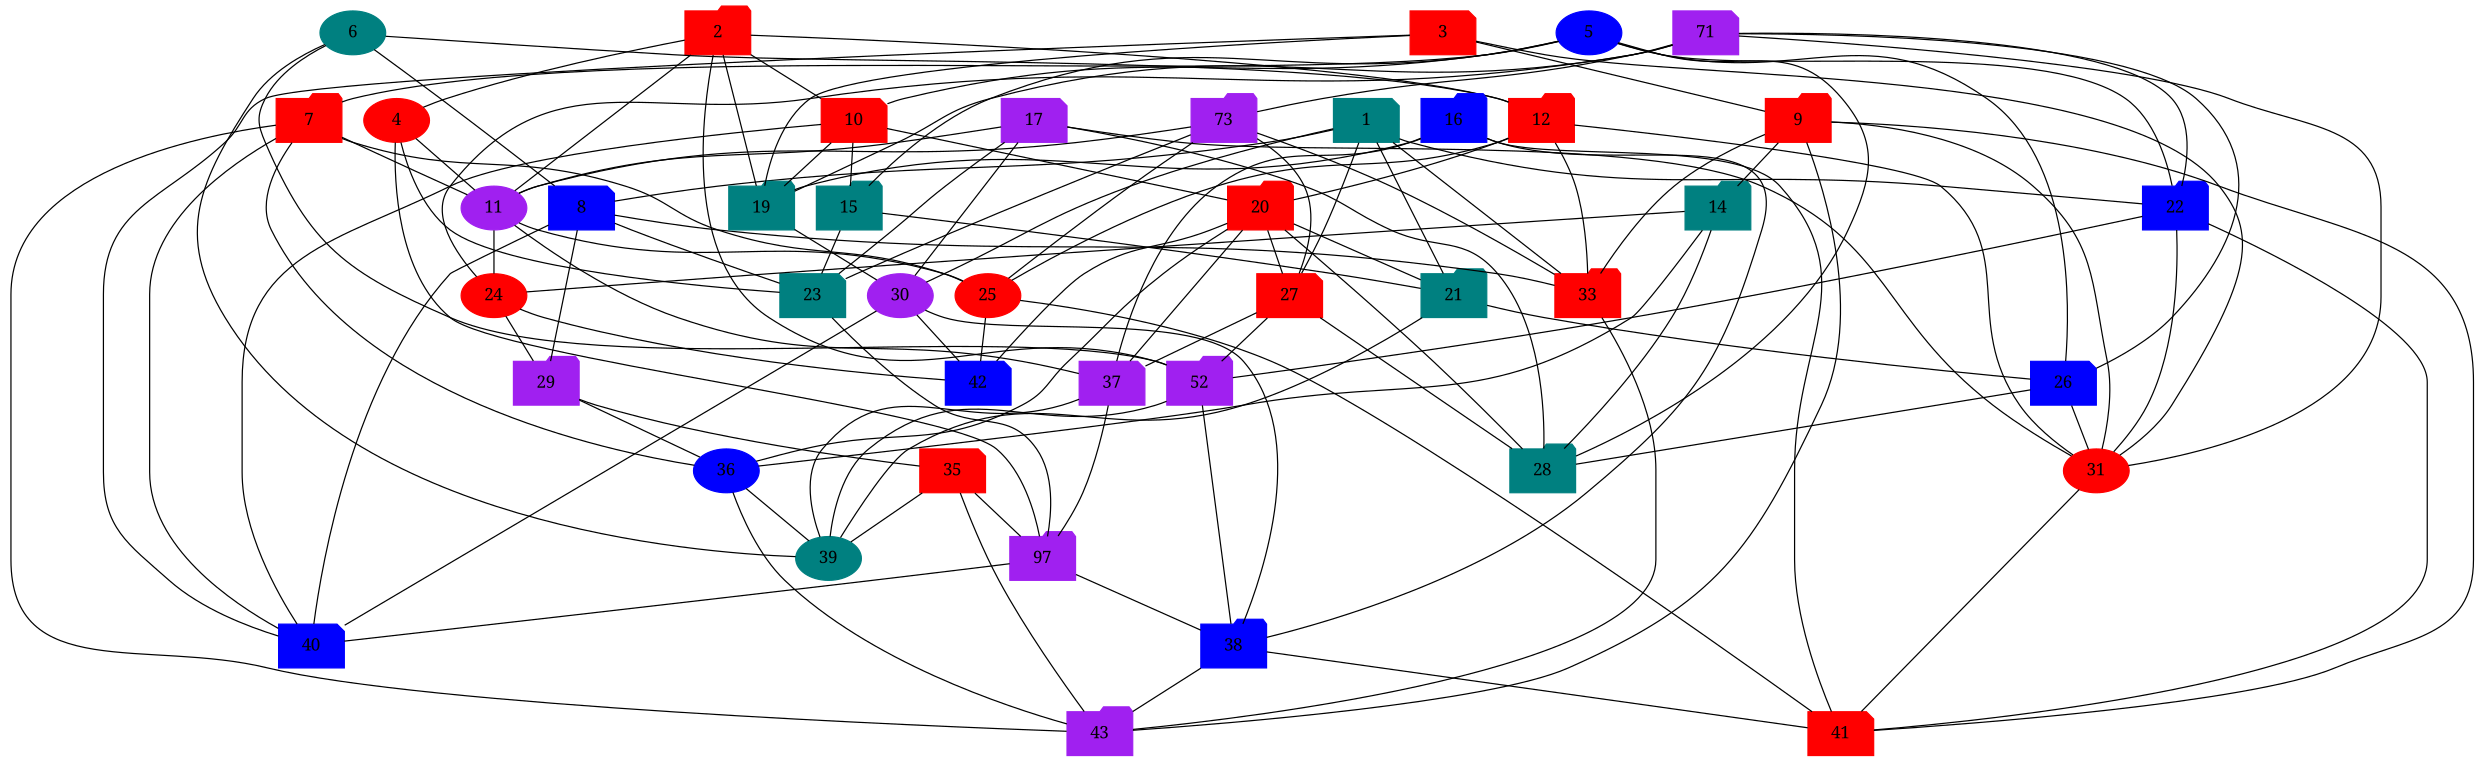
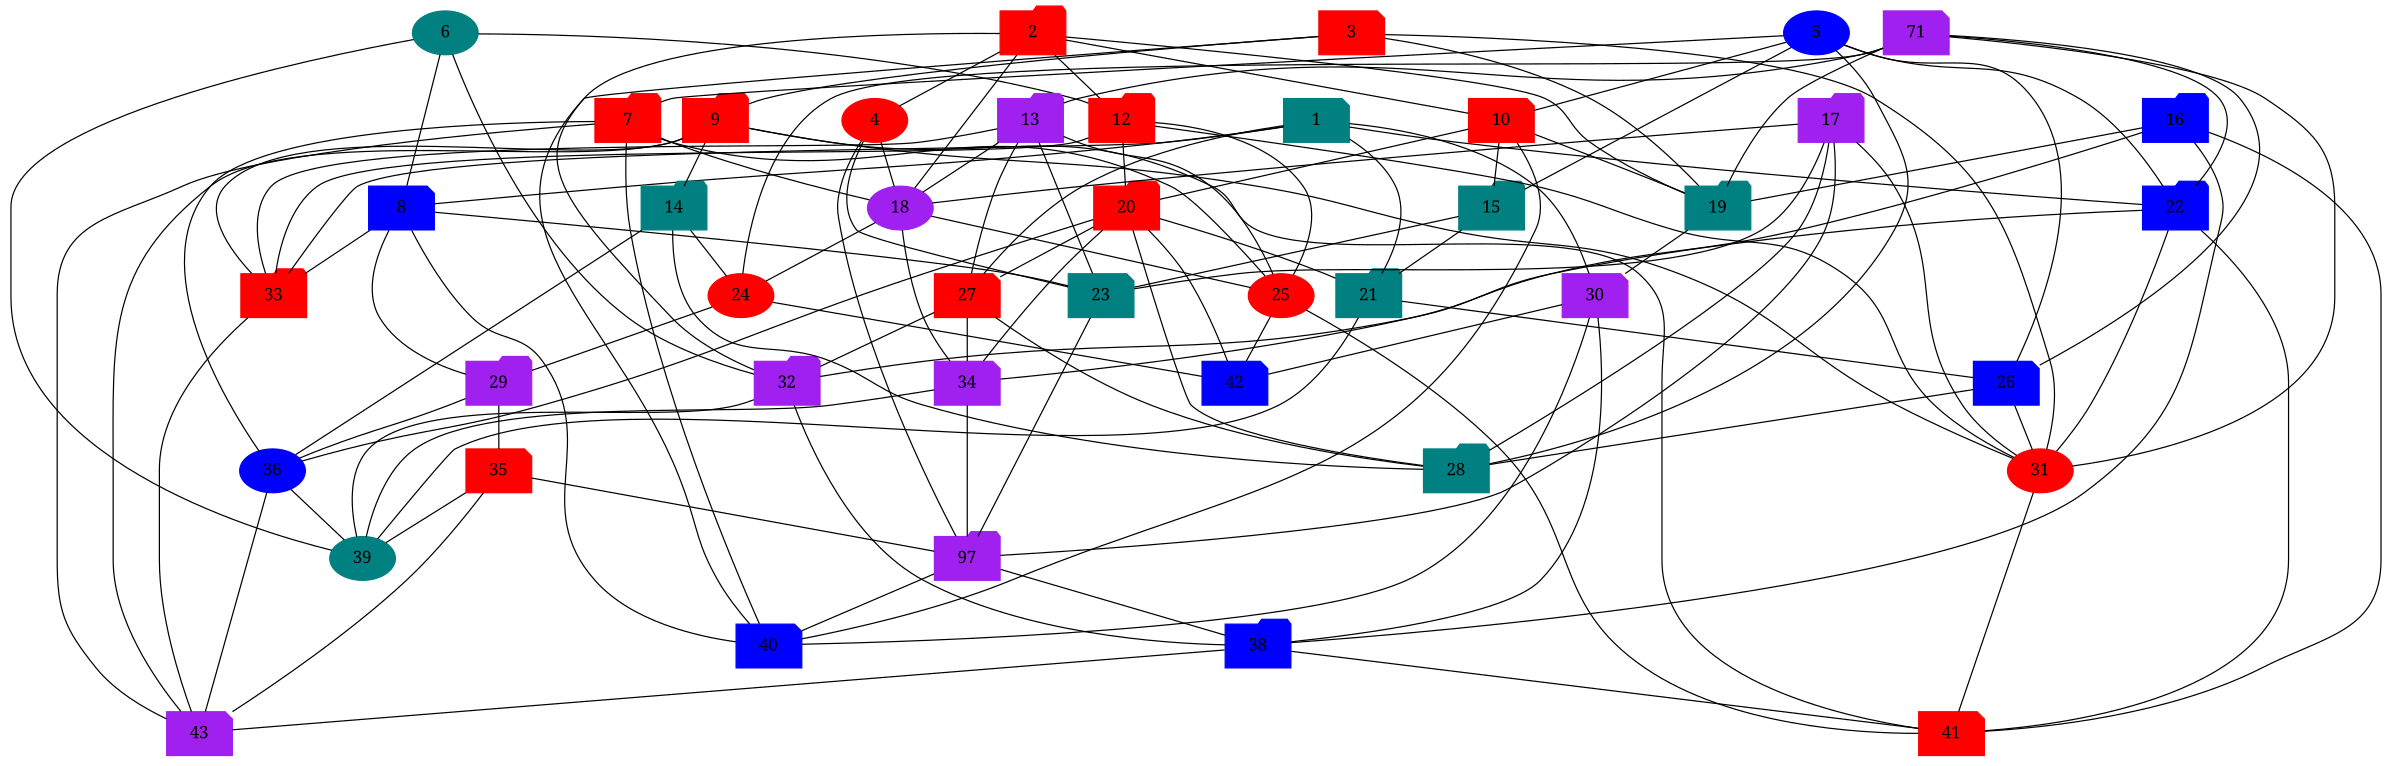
node "17": shape note -> folder
node "73": label "73" -> "13"
node "11": label "11" -> "18"
edge "17" -- "30": now "17" -- "97"
node "30": shape ellipse -> note
node "37": label "37" -> "34"
node "52": label "52" -> "32"
node "43": shape folder -> note
